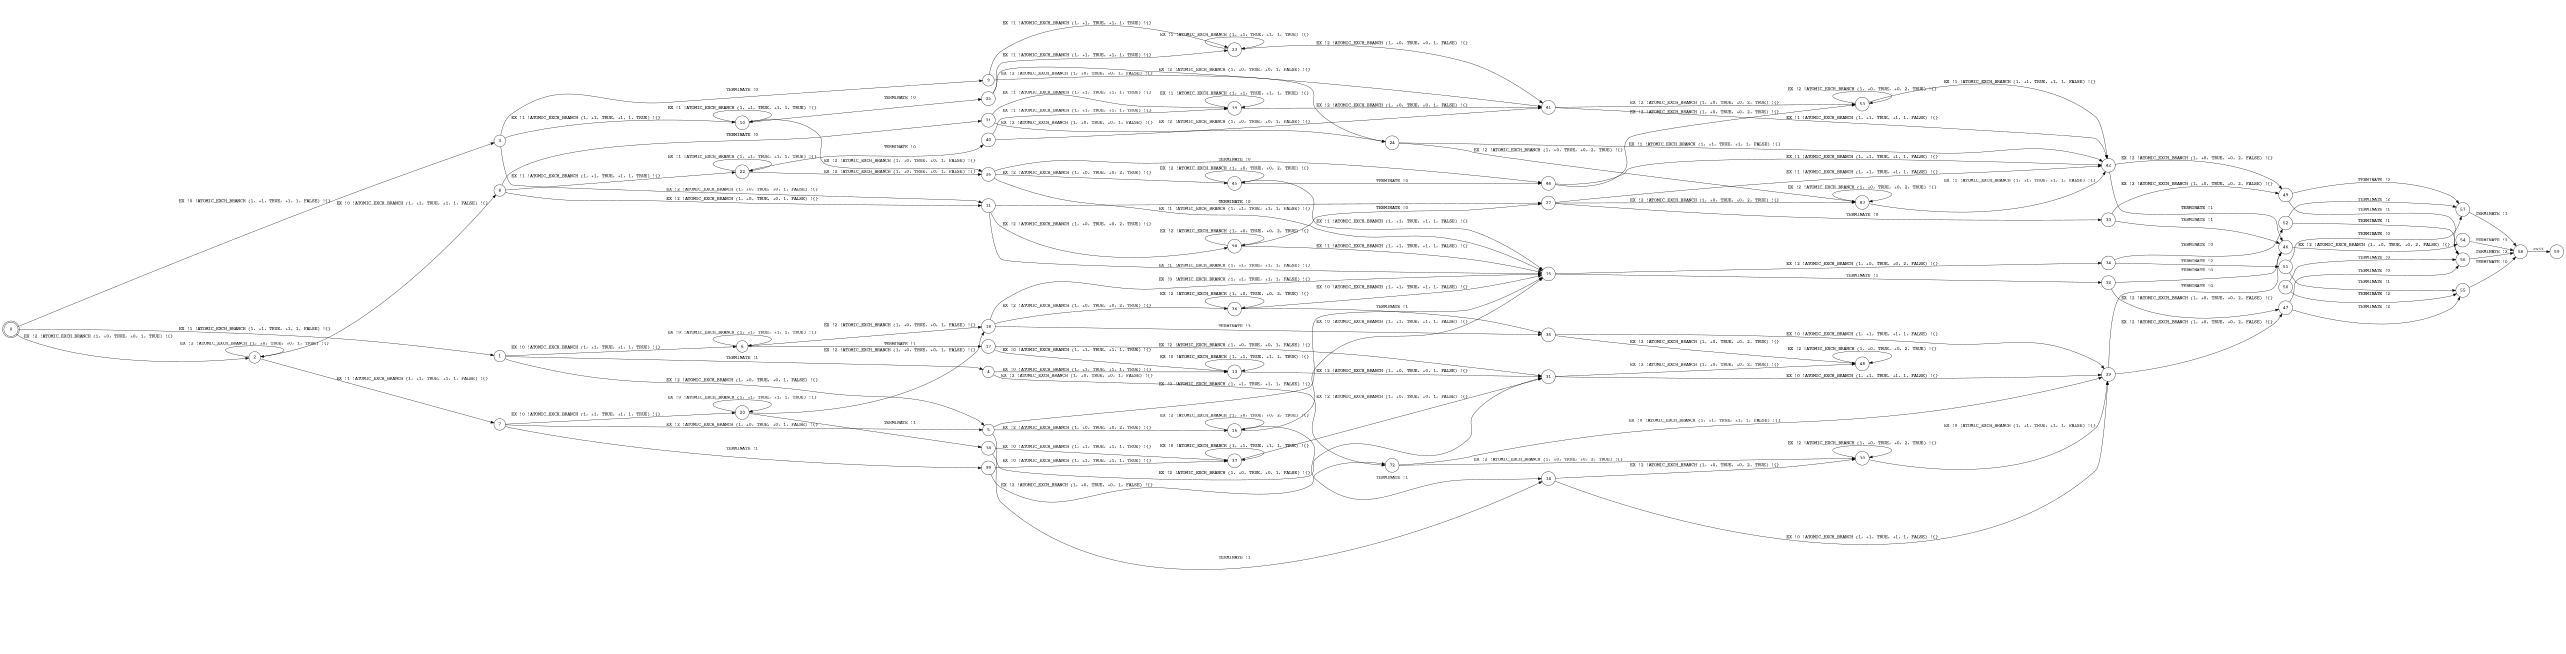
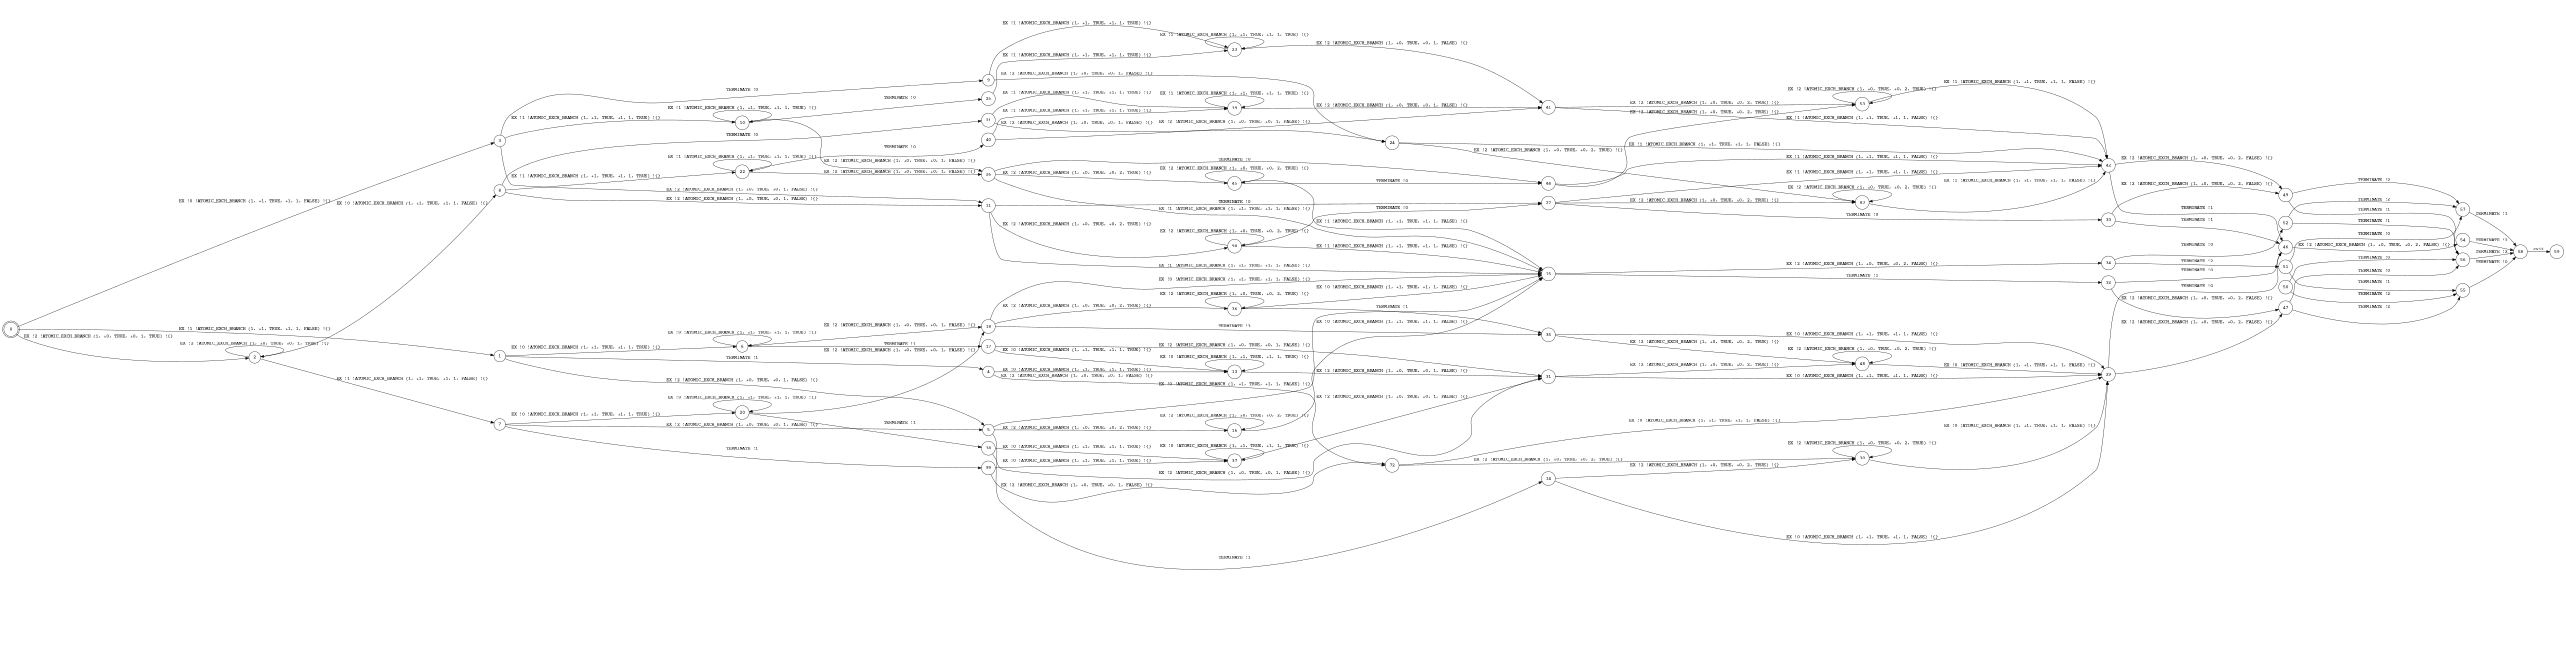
edge "25" -> "41": removed, label "EX !2 !ATOMIC_EXCH_BRANCH (1, +0, TRUE, +0, 1, FALSE) !{}"
edge "48" -> "29": added, label "EX !0 !ATOMIC_EXCH_BRANCH (1, +1, TRUE, +1, 1, FALSE) !{}"
edge "16" -> "14": removed, label "TERMINATE !1"
